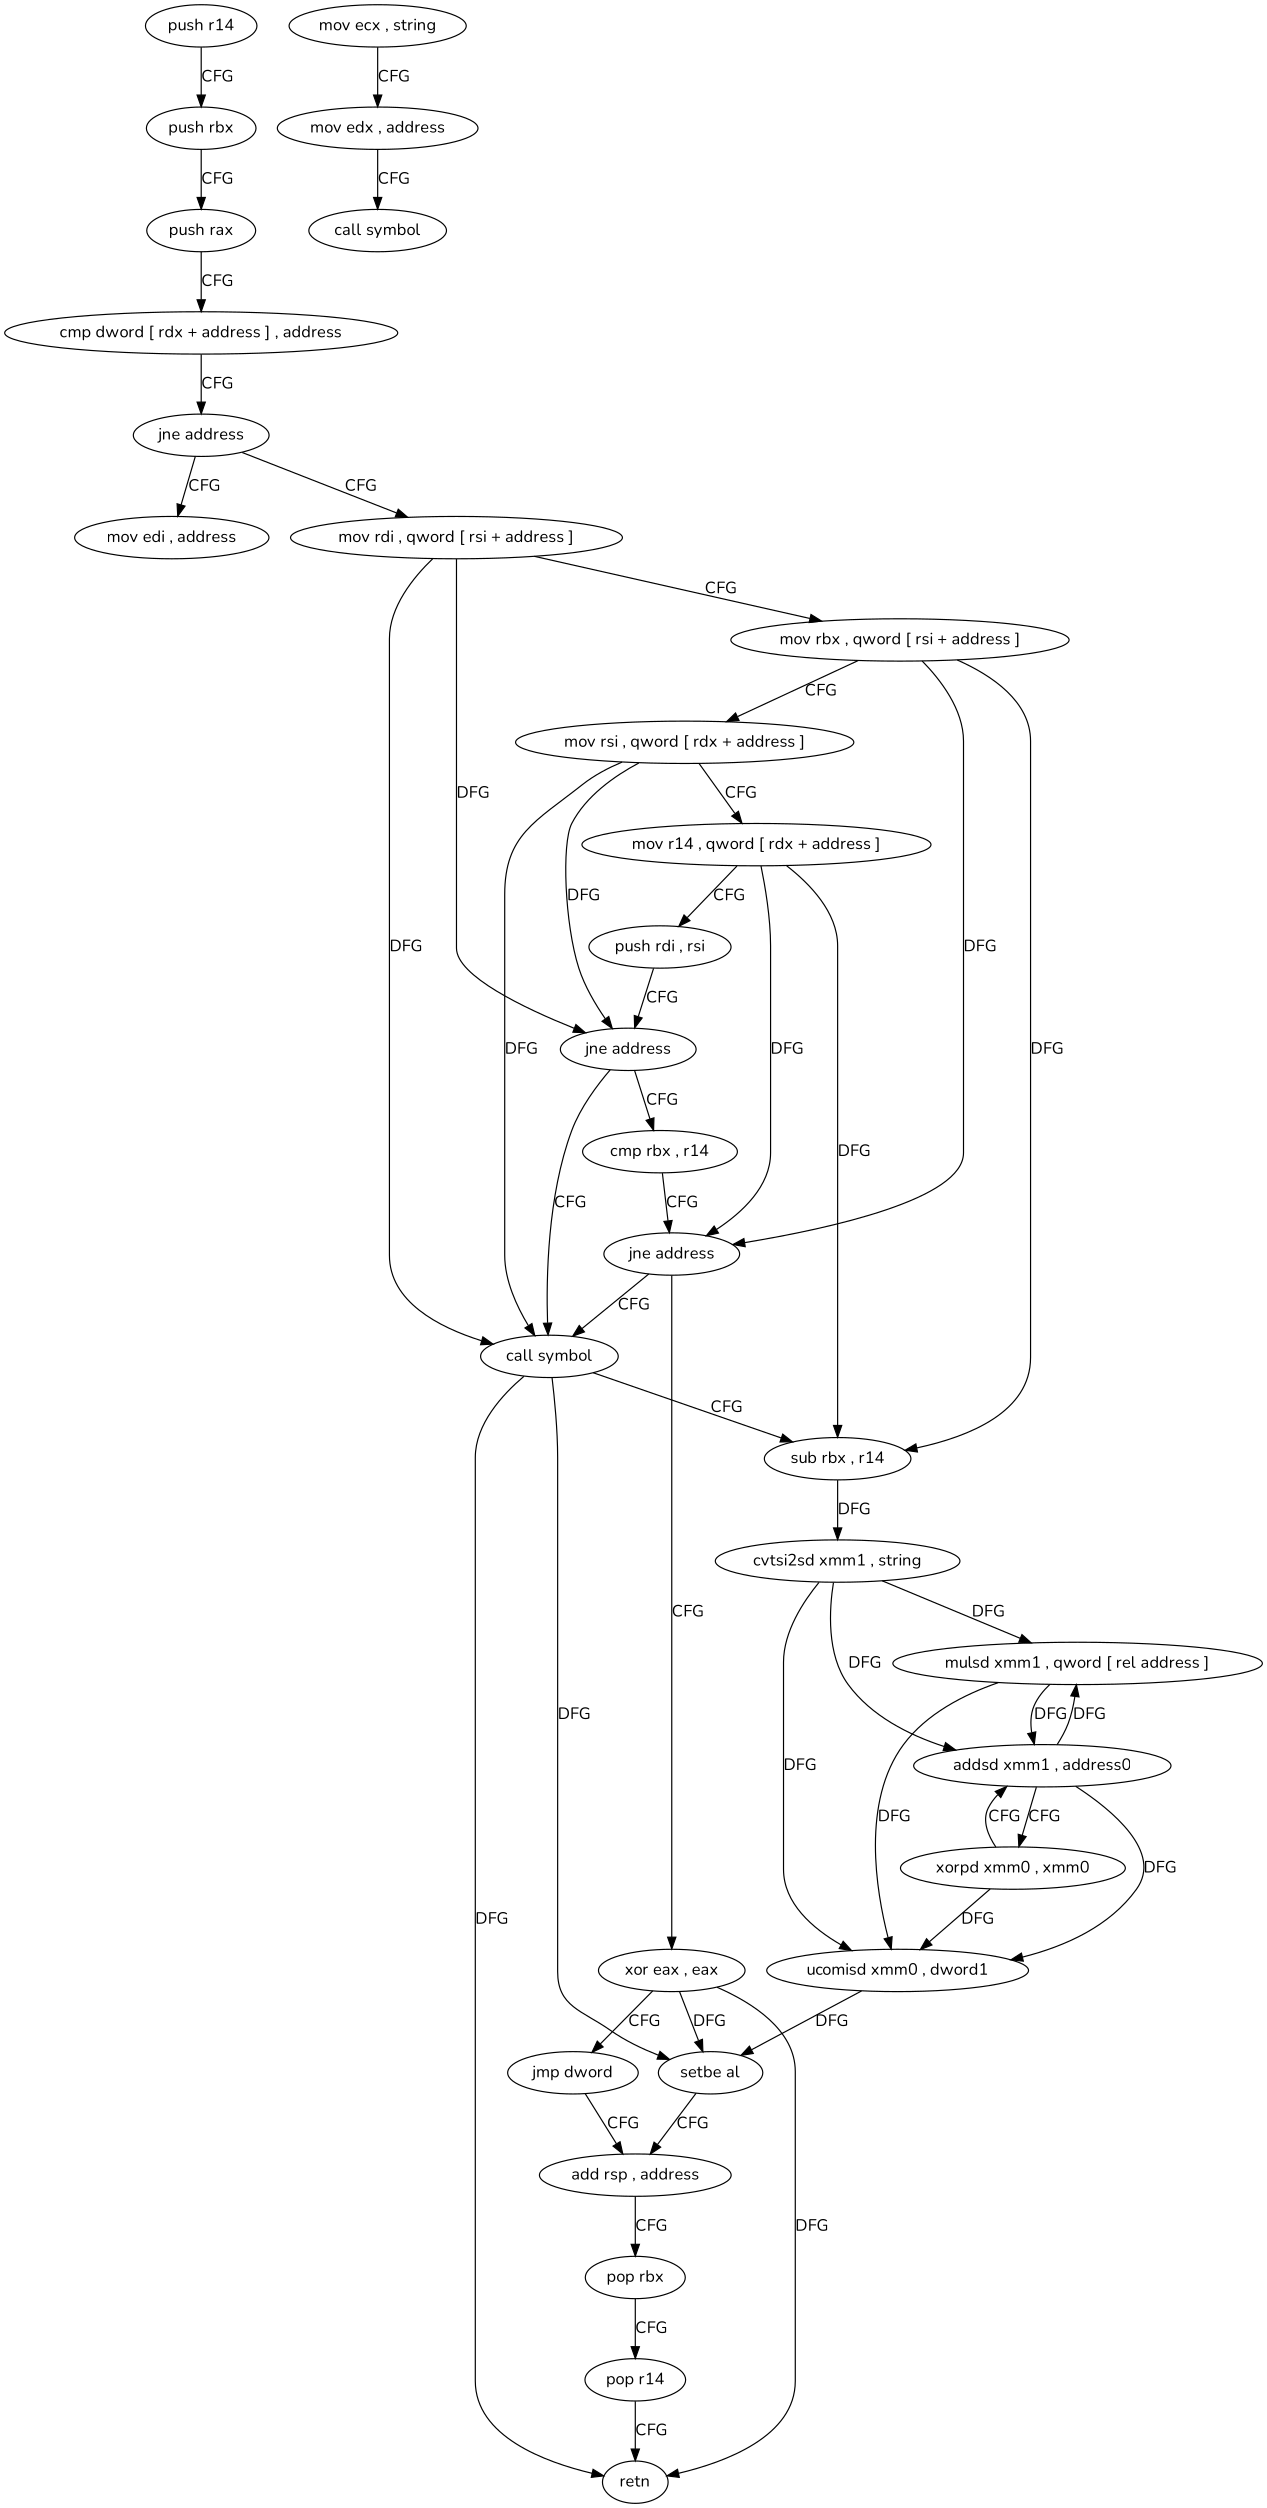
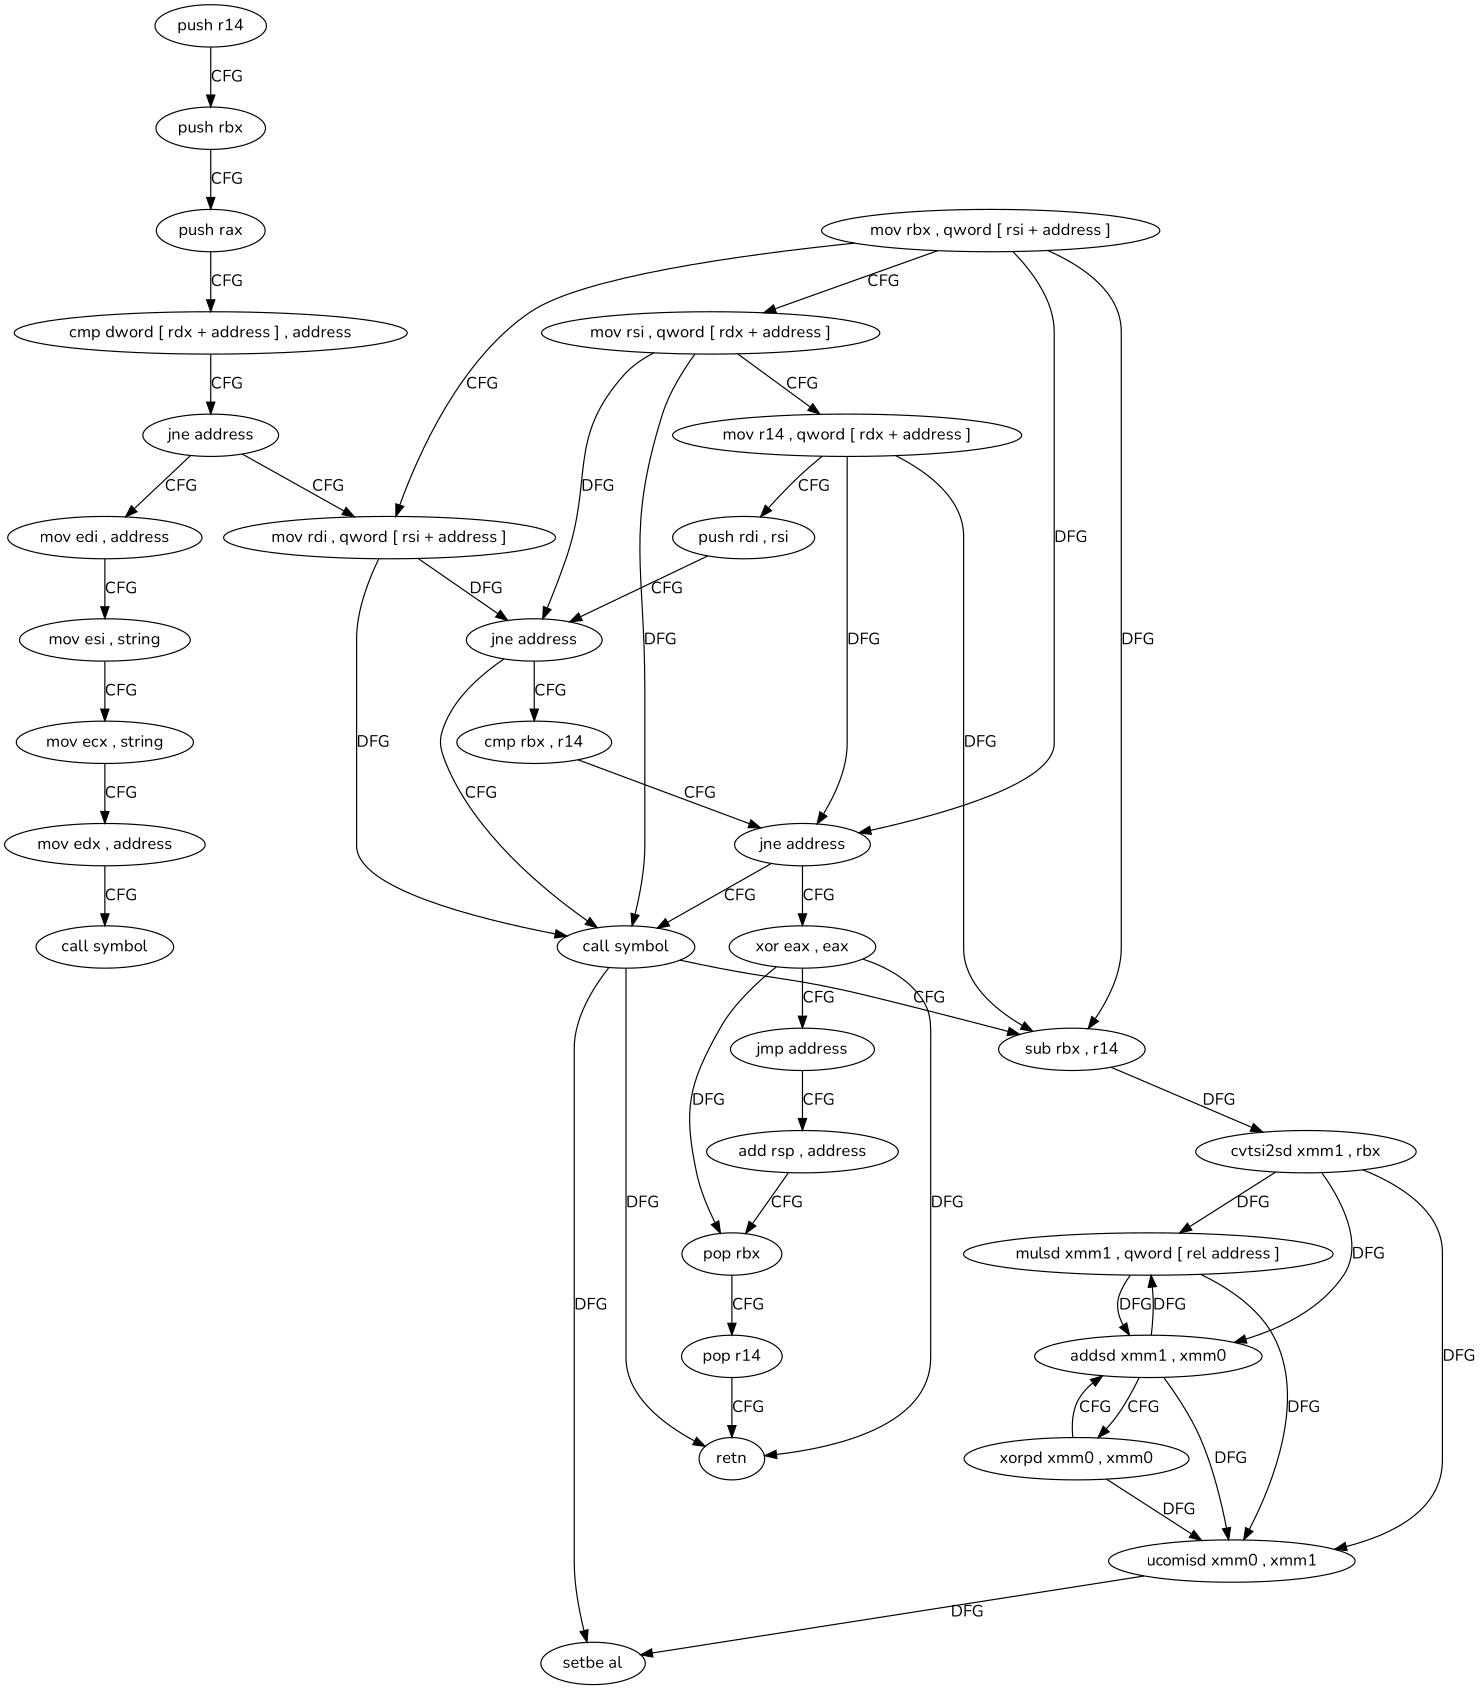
edge "mov rdi , qword [ rsi + address ]" -> "mov rbx , qword [ rsi + address ]": reversed
node "mov esi , string": added
node "cvtsi2sd xmm1 , string": label "cvtsi2sd xmm1 , string" -> "cvtsi2sd xmm1 , rbx"
node "addsd xmm1 , address0": label "addsd xmm1 , address0" -> "addsd xmm1 , xmm0"
node "ucomisd xmm0 , dword1": label "ucomisd xmm0 , dword1" -> "ucomisd xmm0 , xmm1"
edge "xor eax , eax" -> "setbe al": now "xor eax , eax" -> "pop rbx"
node "jmp dword": label "jmp dword" -> "jmp address"
edge "setbe al" -> "add rsp , address": removed, label "CFG"
